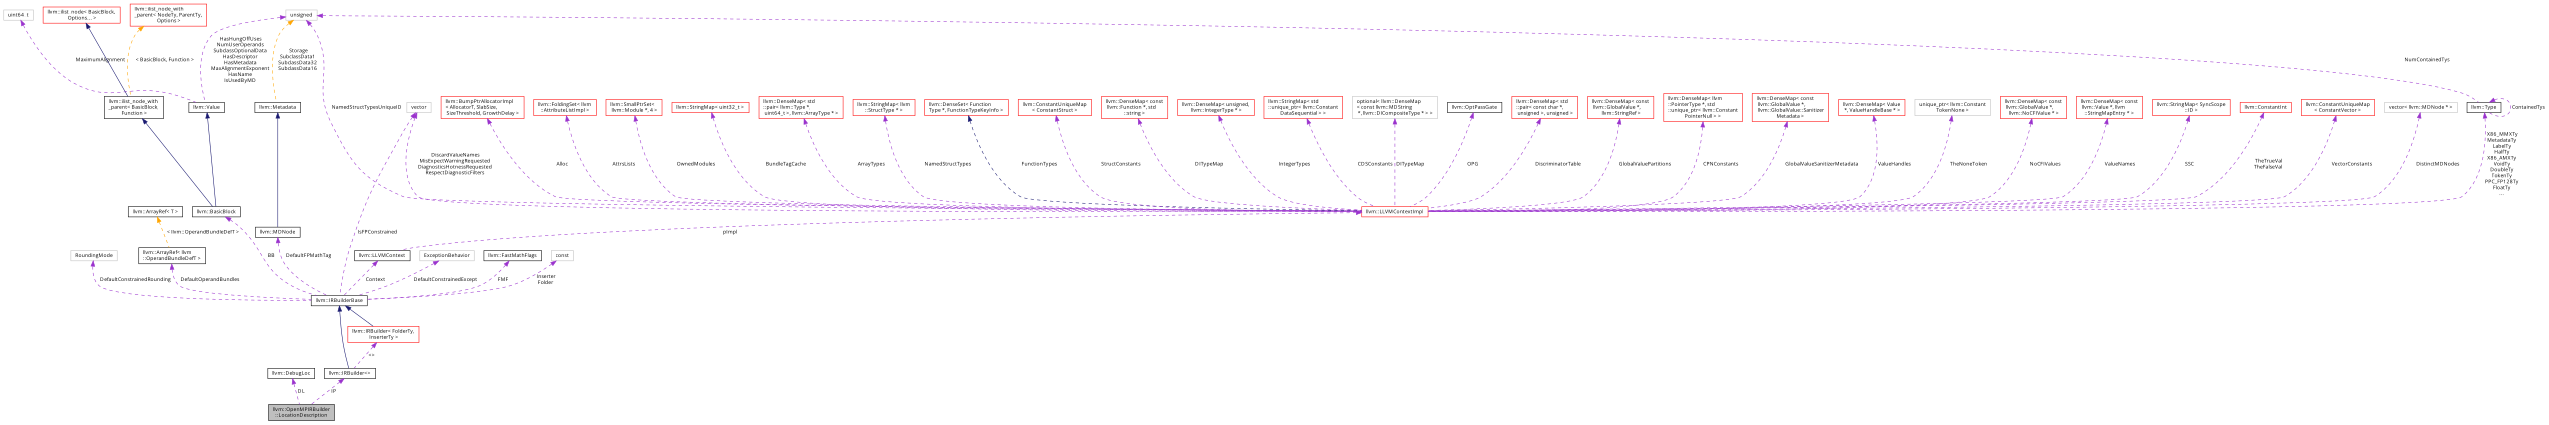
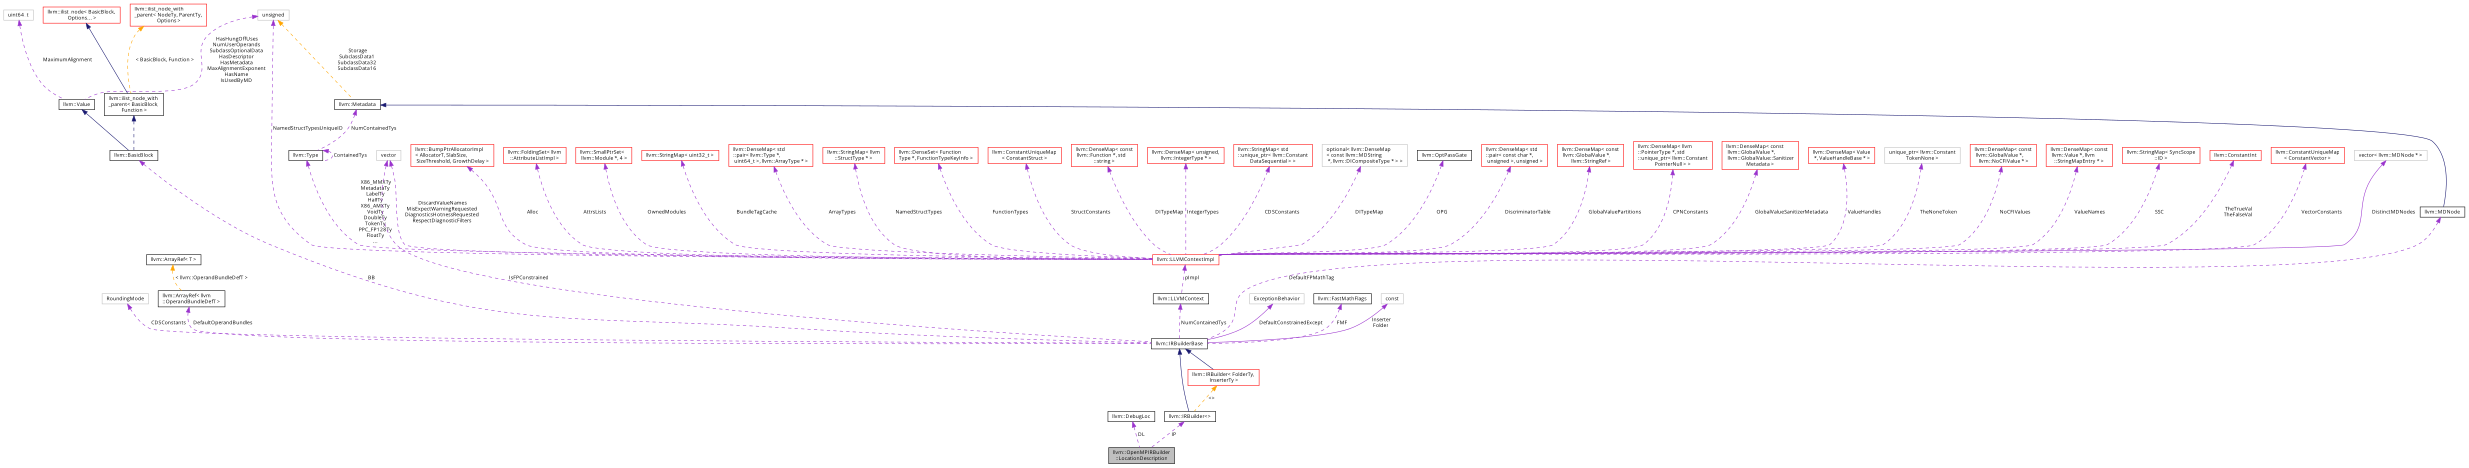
edge "llvm::Type" -> "unsigned": now "llvm::Type" -> "llvm::Metadata"
edge "llvm::BasicBlock" -> "llvm::ilist_node_with _parent< BasicBlock, Function >": style solid -> dashed
edge "llvm::LLVMContextImpl" -> "llvm::DenseSet< Function Type *, FunctionTypeKeyInfo >": color midnightblue -> darkorchid3
edge "llvm::LLVMContextImpl" -> "vector< llvm::MDNode * >": style dashed -> solid
edge "llvm::IRBuilderBase" -> "RoundingMode": label " DefaultConstrainedRounding" -> " CDSConstants"
edge "llvm::IRBuilderBase" -> "llvm::LLVMContext": label " Context" -> " NumContainedTys"
edge "llvm::IRBuilderBase" -> "ExceptionBehavior": style dashed -> solid
edge "llvm::IRBuilderBase" -> "const": style dashed -> solid
edge "llvm::IRBuilder<>" -> "llvm::IRBuilder< FolderTy, InserterTy >": color darkorchid3 -> orange
